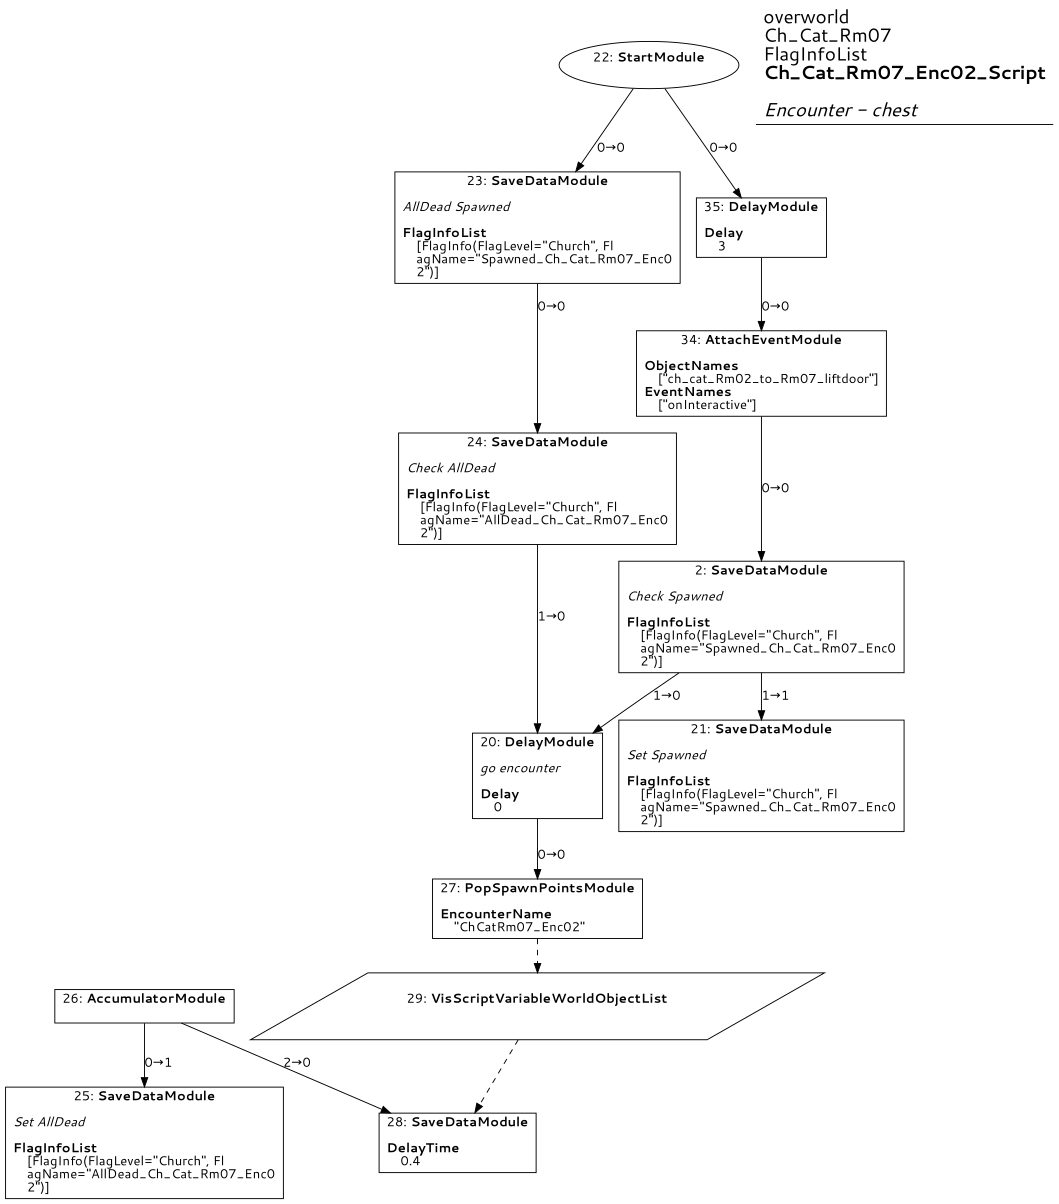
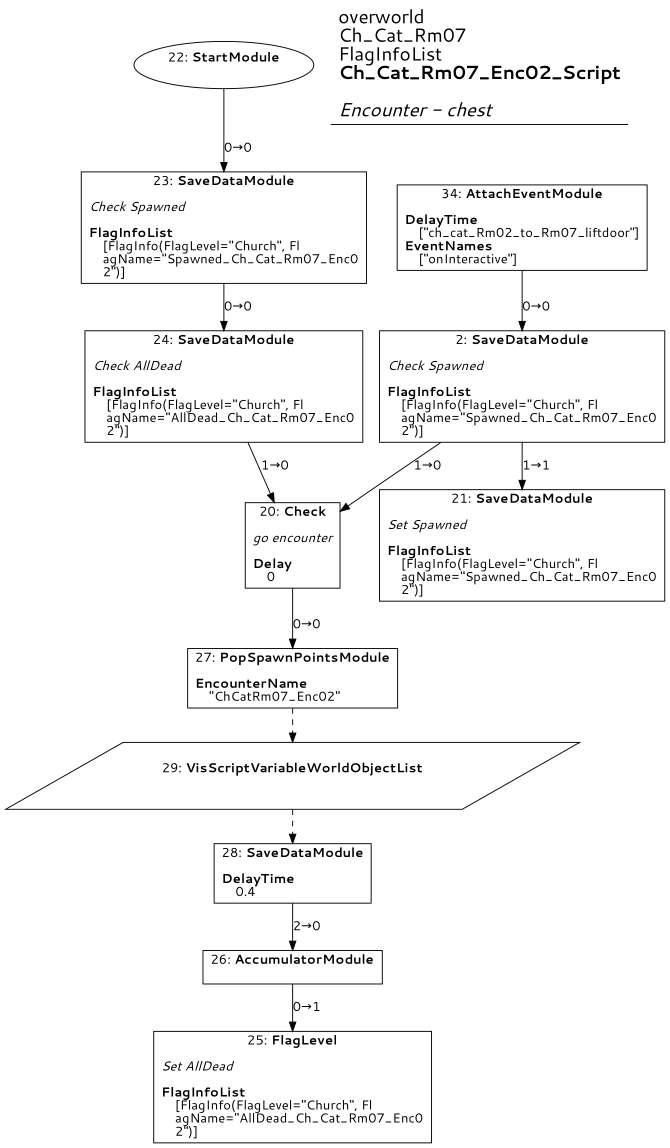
node "23:": text "AllDead Spawned" -> "Check Spawned"
node "35:": removed
node "34:": text "ObjectNames" -> "DelayTime"
node "20:": text "DelayModule" -> "Check"
edge "26:" -> "28:": reversed
node "25:": text "SaveDataModule" -> "FlagLevel"
